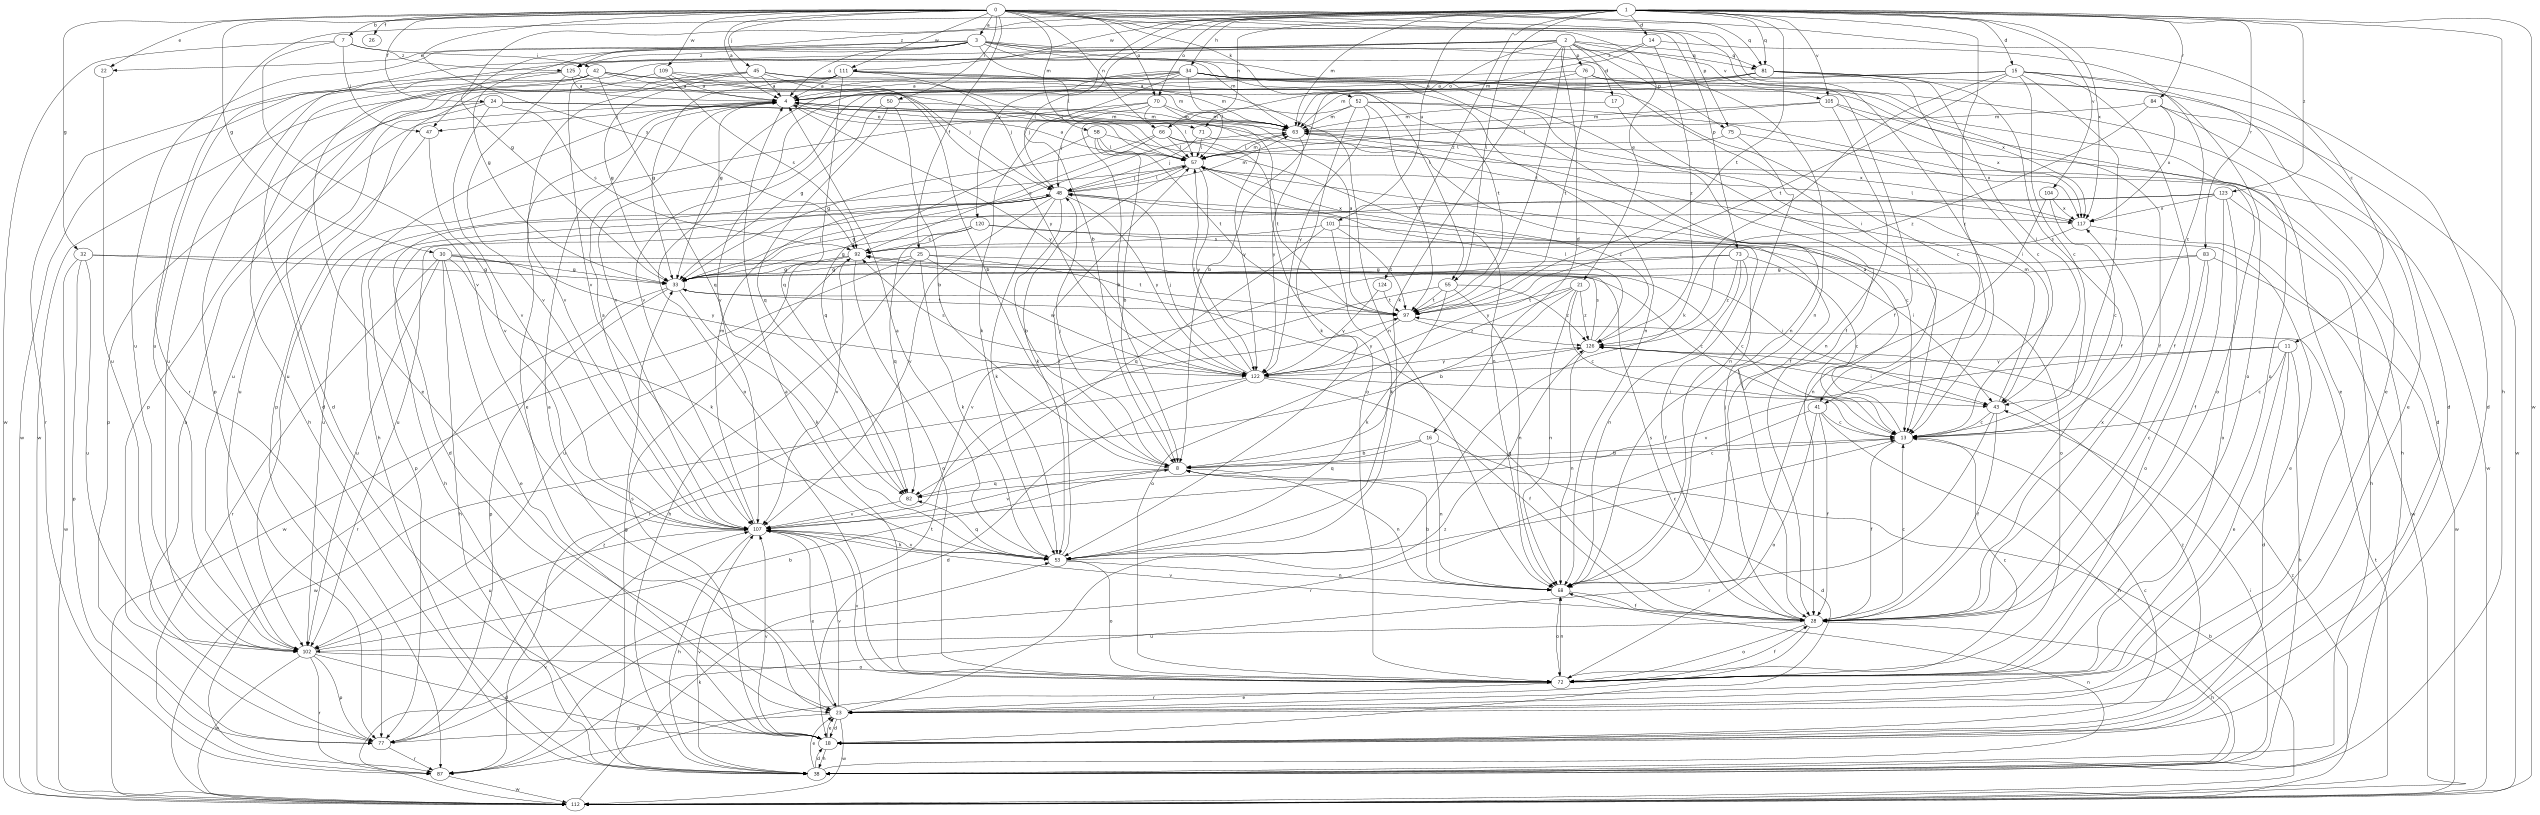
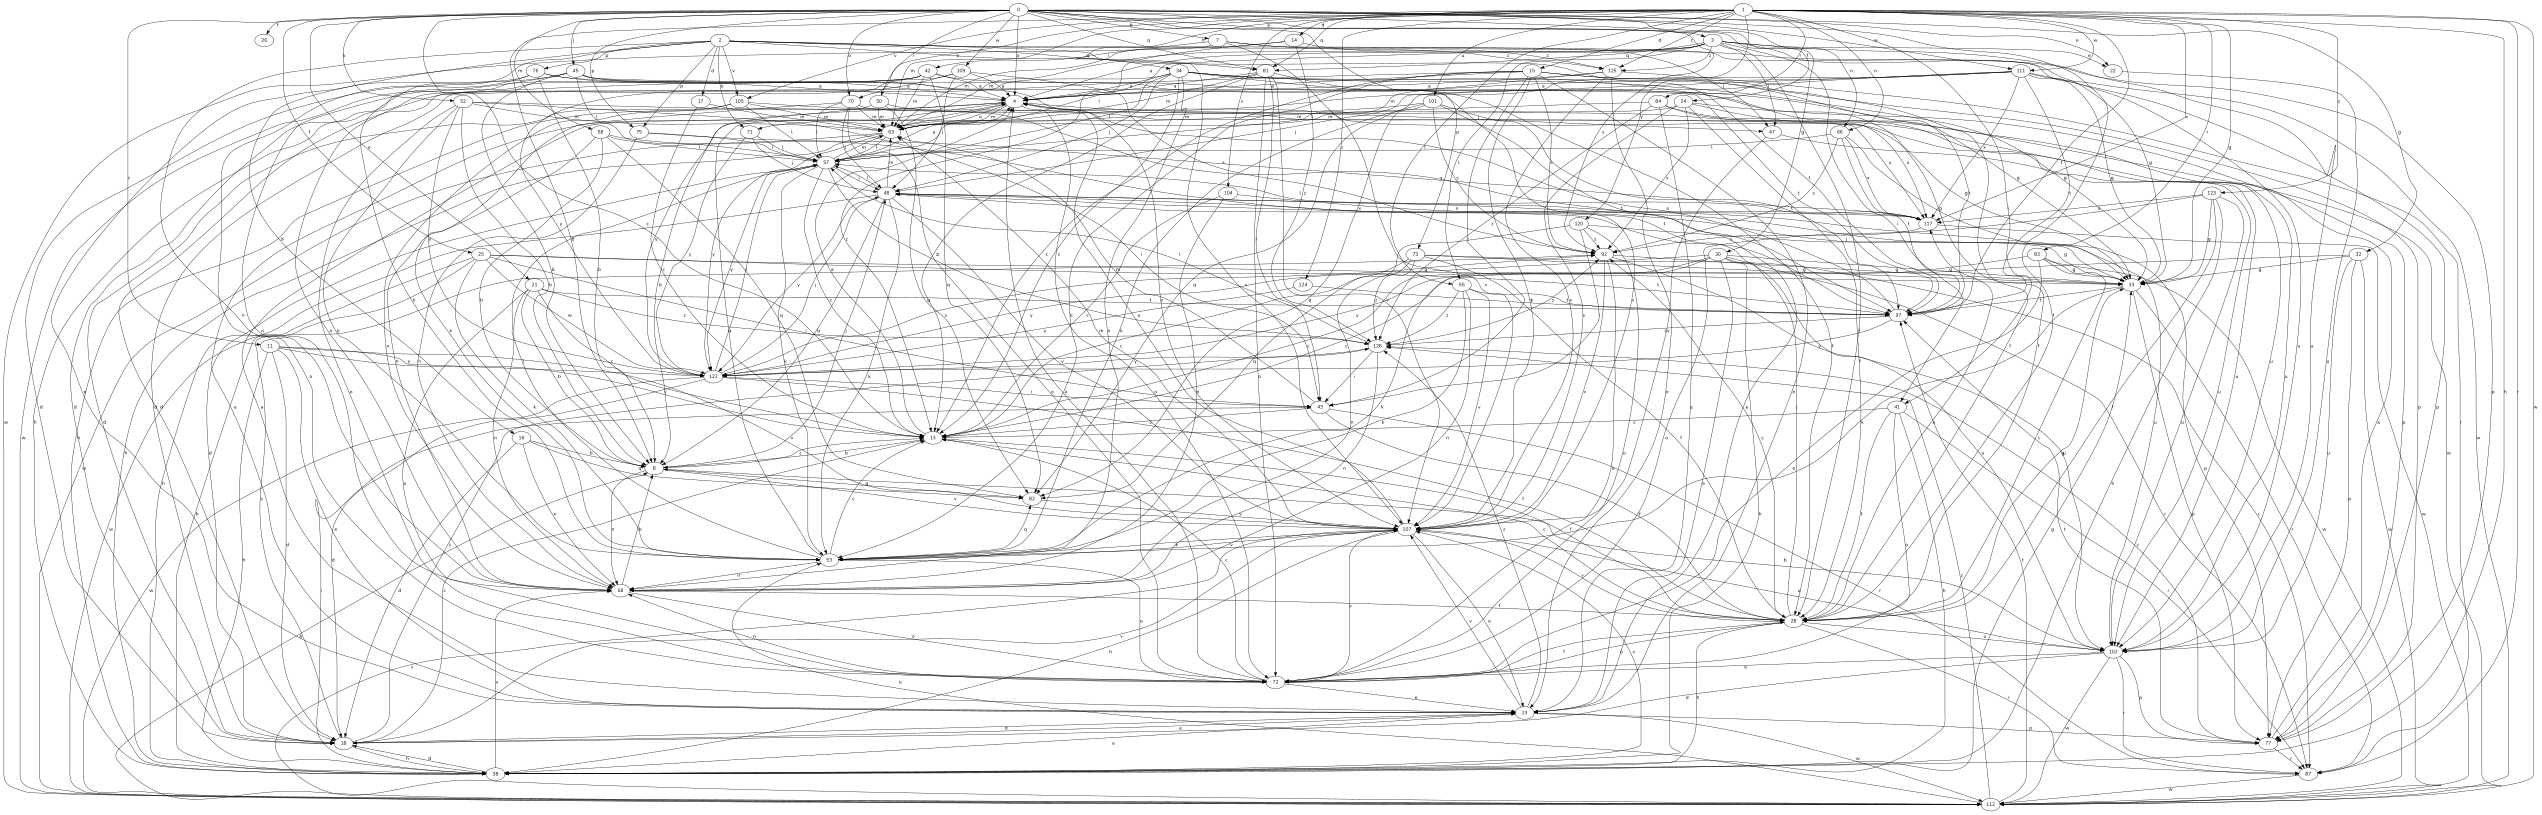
edge "101" -> "63": added, label "m"
edge "15" -> "92": added, label "s"
